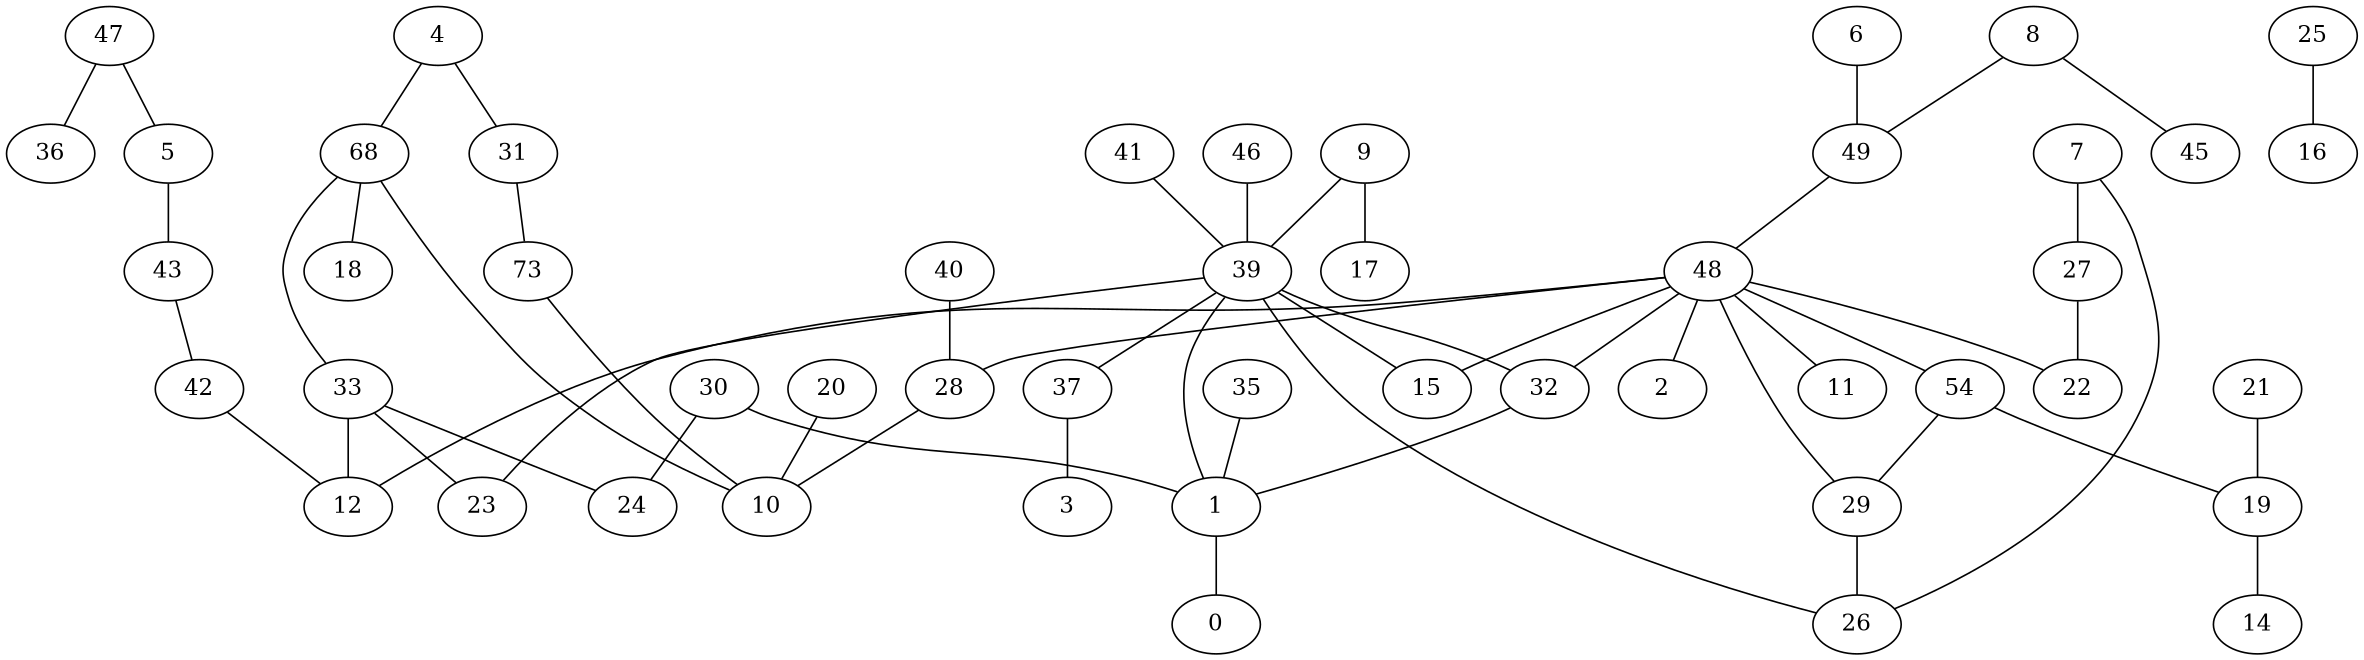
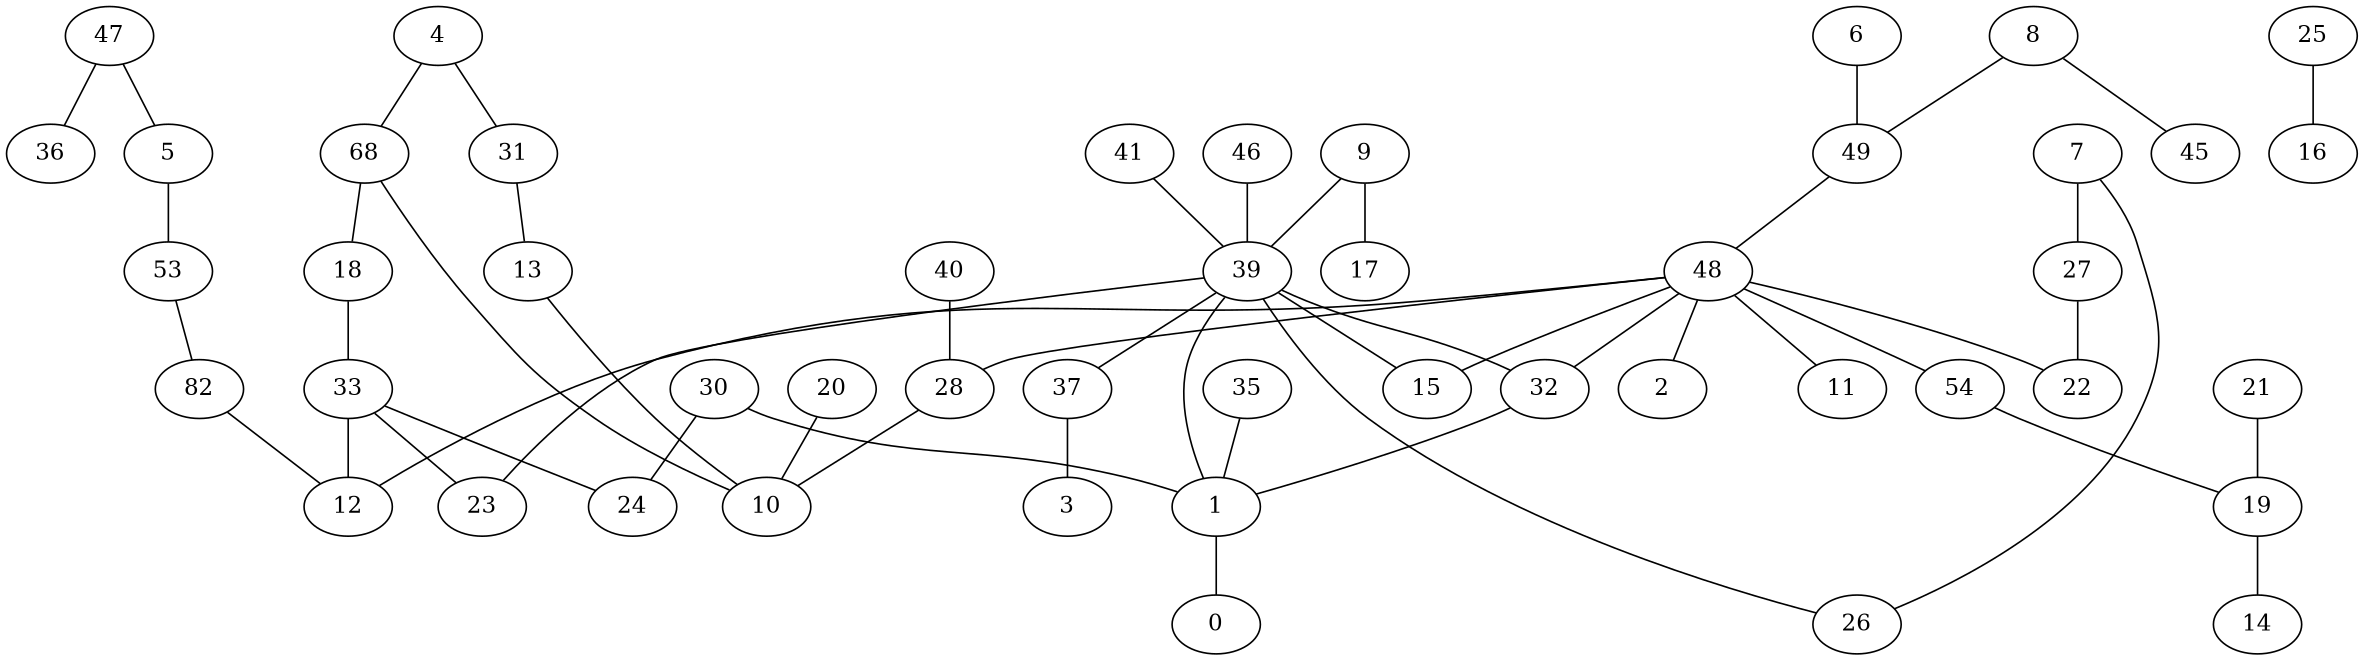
edge "68" -- "33": now "18" -- "33"
node "43": label "43" -> "53"
node "73": label "73" -> "13"
node "42": label "42" -> "82"
node "29": removed
